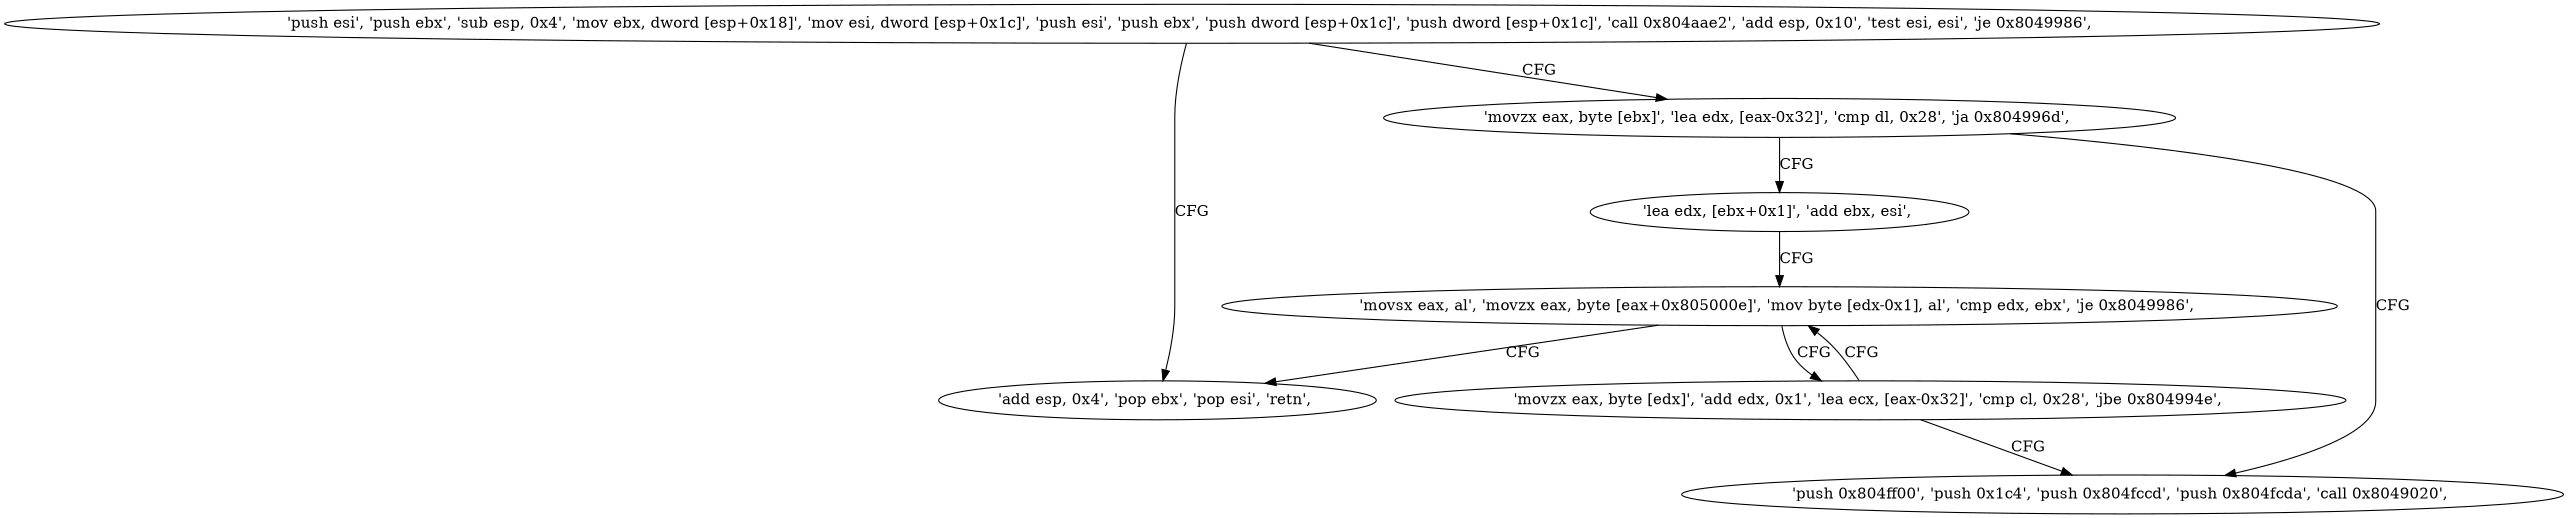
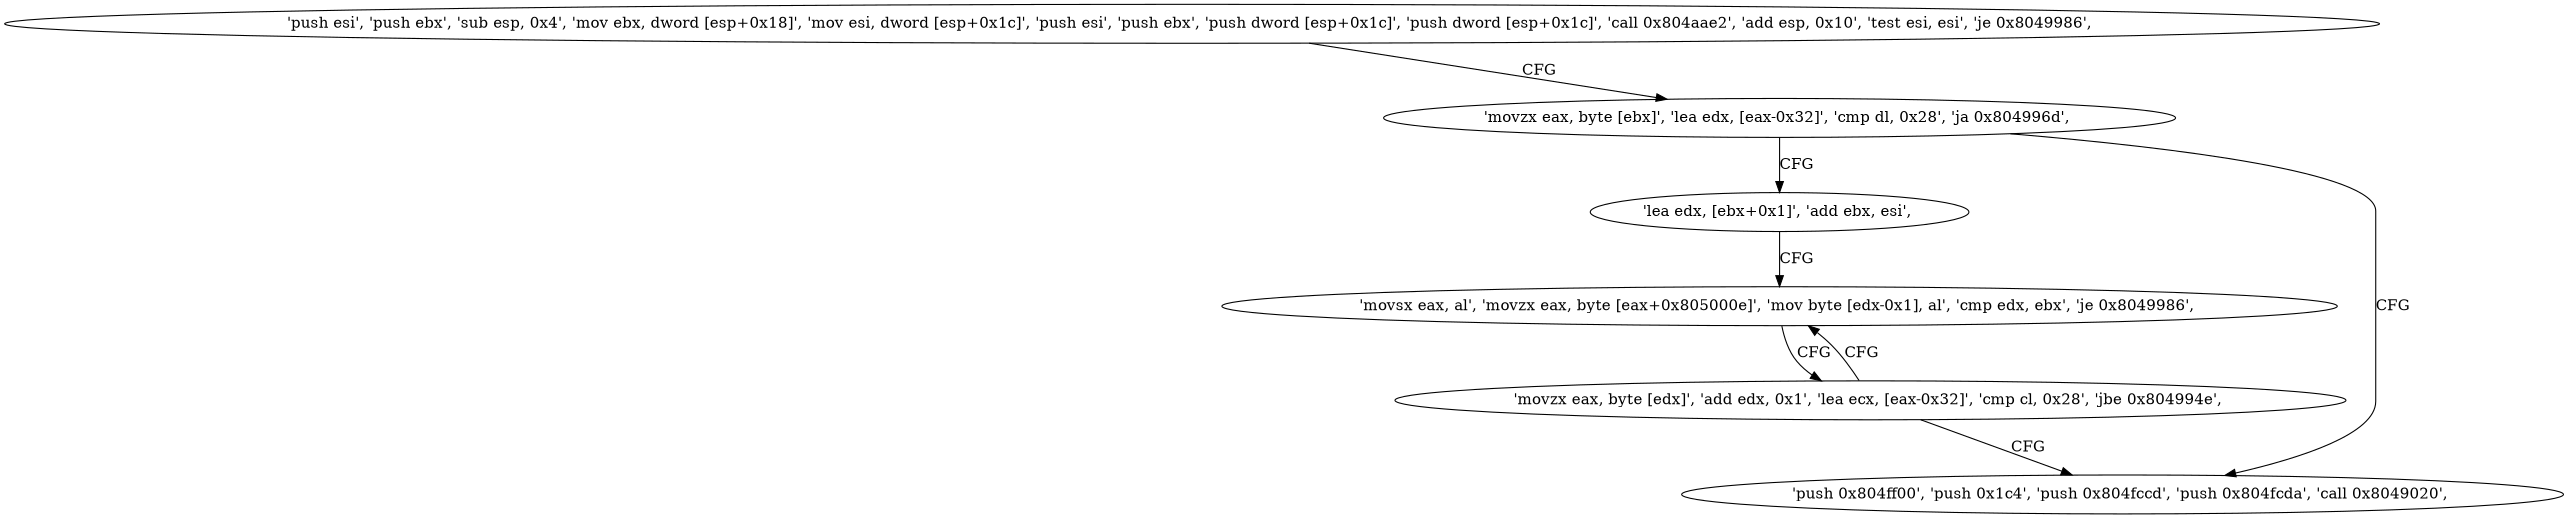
node "'add esp, 0x4', 'pop ebx', 'pop esi', 'retn',": removed
